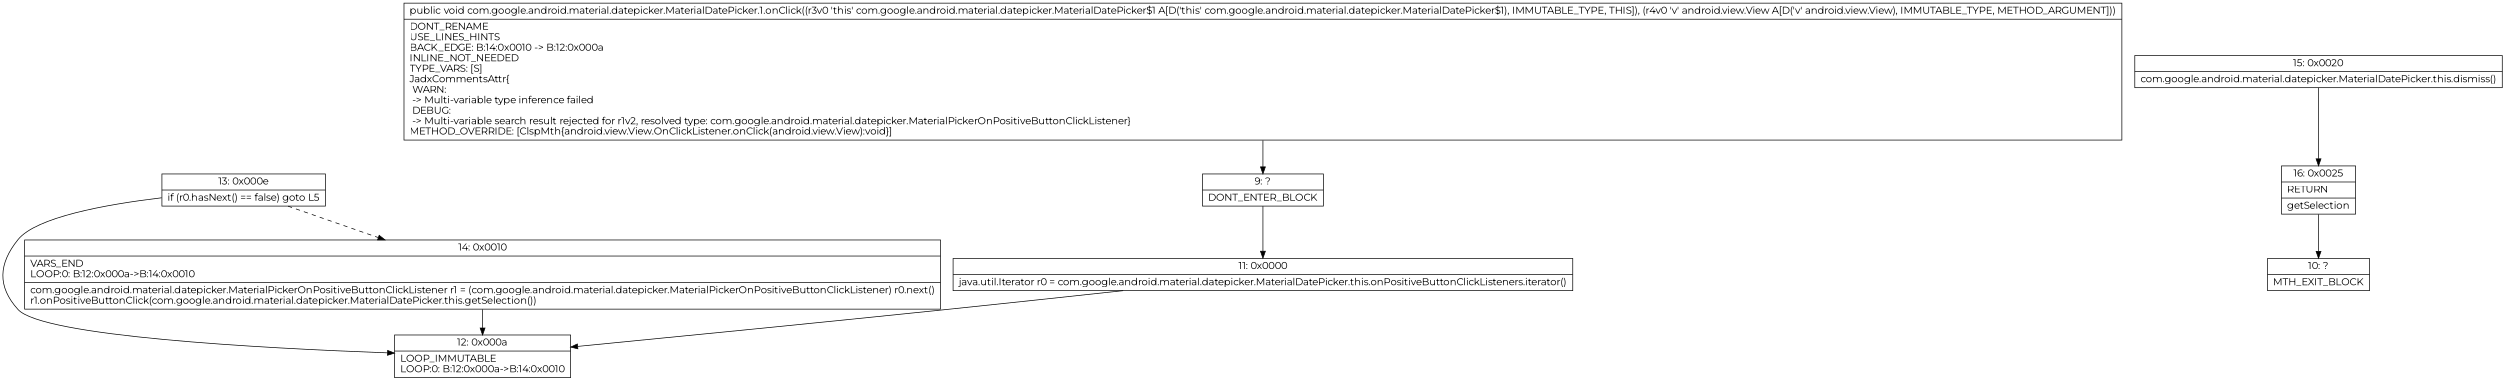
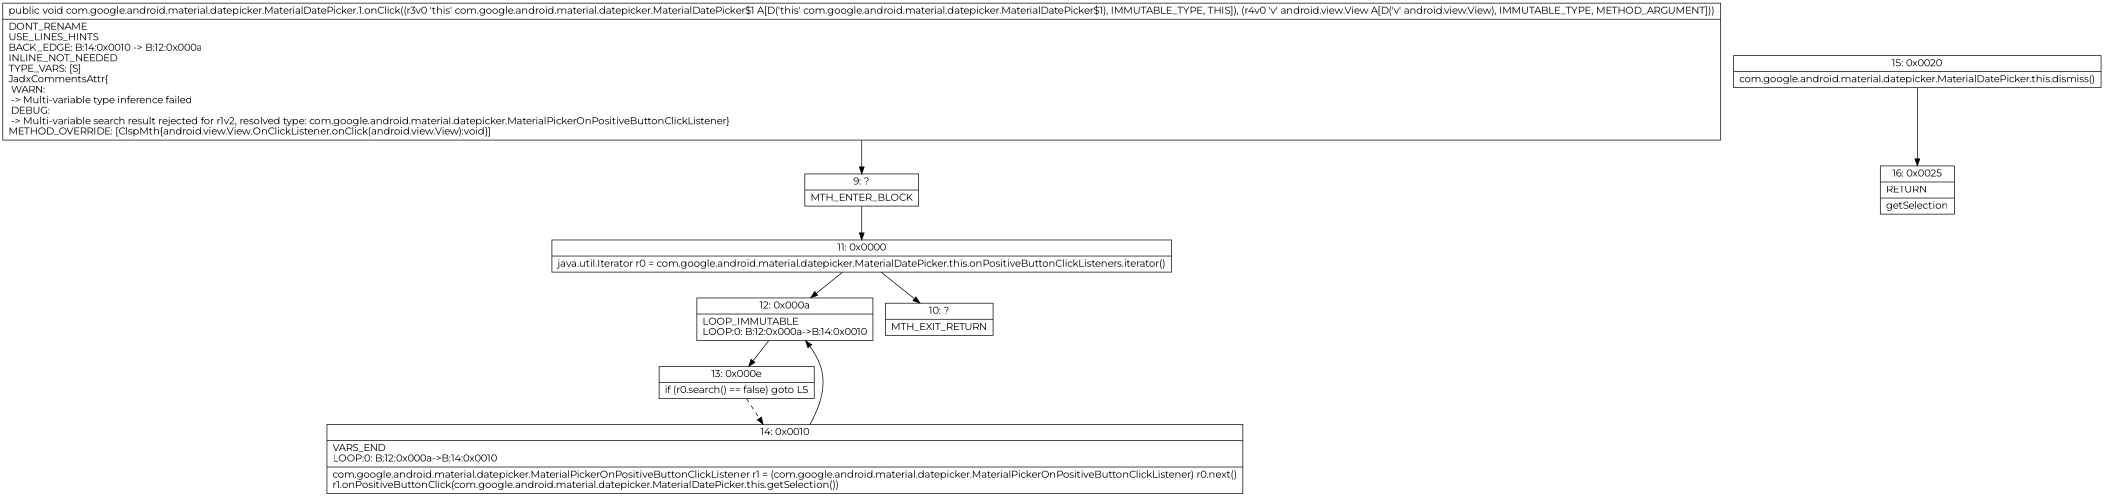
node "13: 0x000e": text "if (r0.hasNext() == false) goto L5" -> "if (r0.search() == false) goto L5"
node "9: ?": text "DONT_ENTER_BLOCK" -> "MTH_ENTER_BLOCK"
edge "16: 0x0025" -> "10: ?": now "11: 0x0000" -> "10: ?"
node "10: ?": text "MTH_EXIT_BLOCK" -> "MTH_EXIT_RETURN"
edge "13: 0x000e" -> "12: 0x000a": reversed
